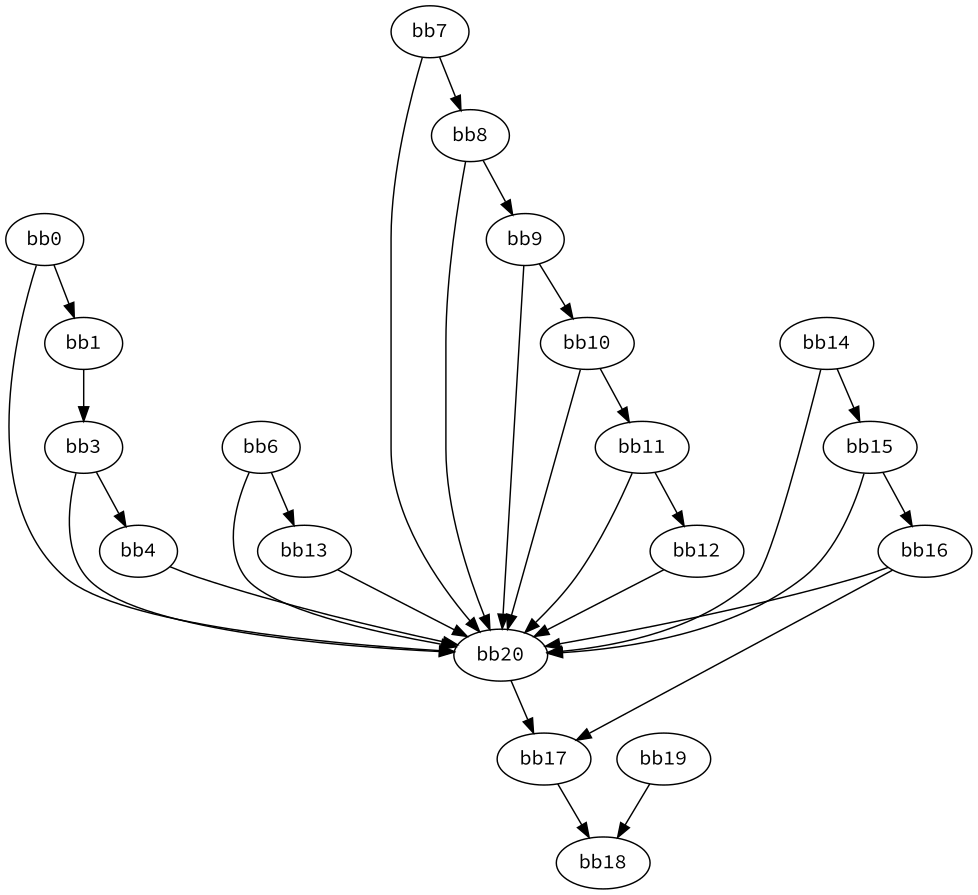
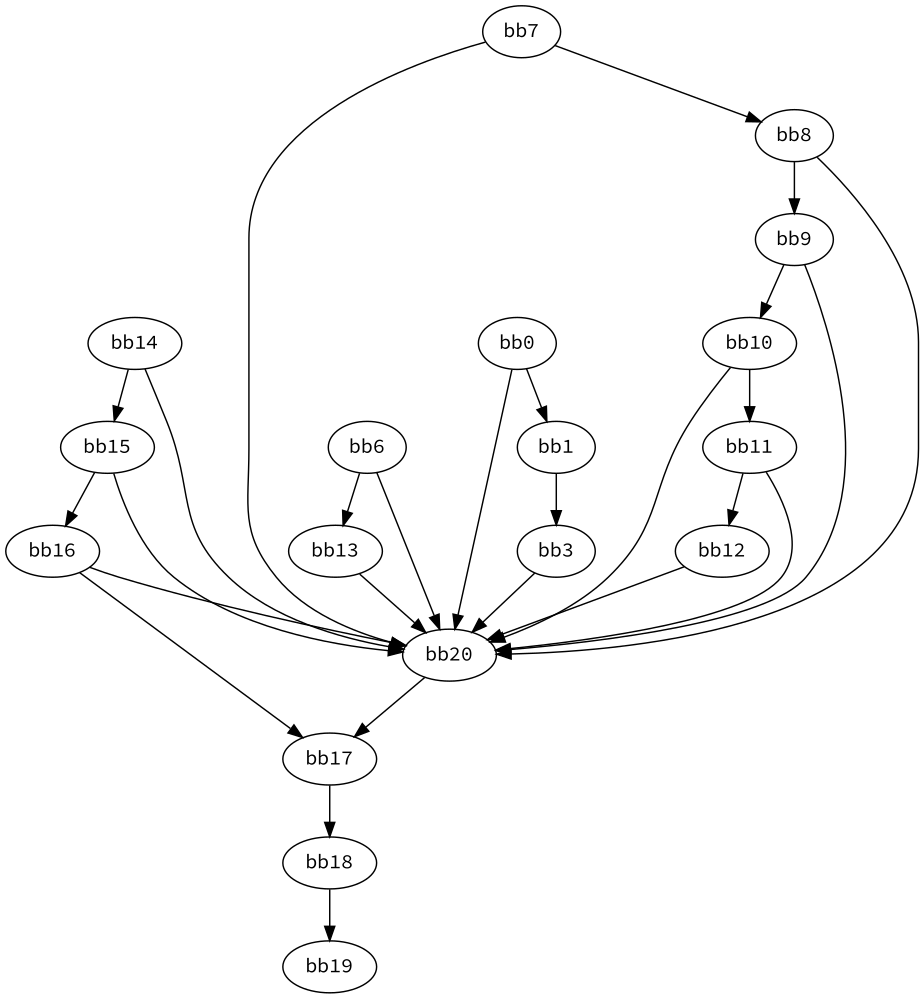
node "bb4": removed
edge "bb19" -> "bb18": reversed
